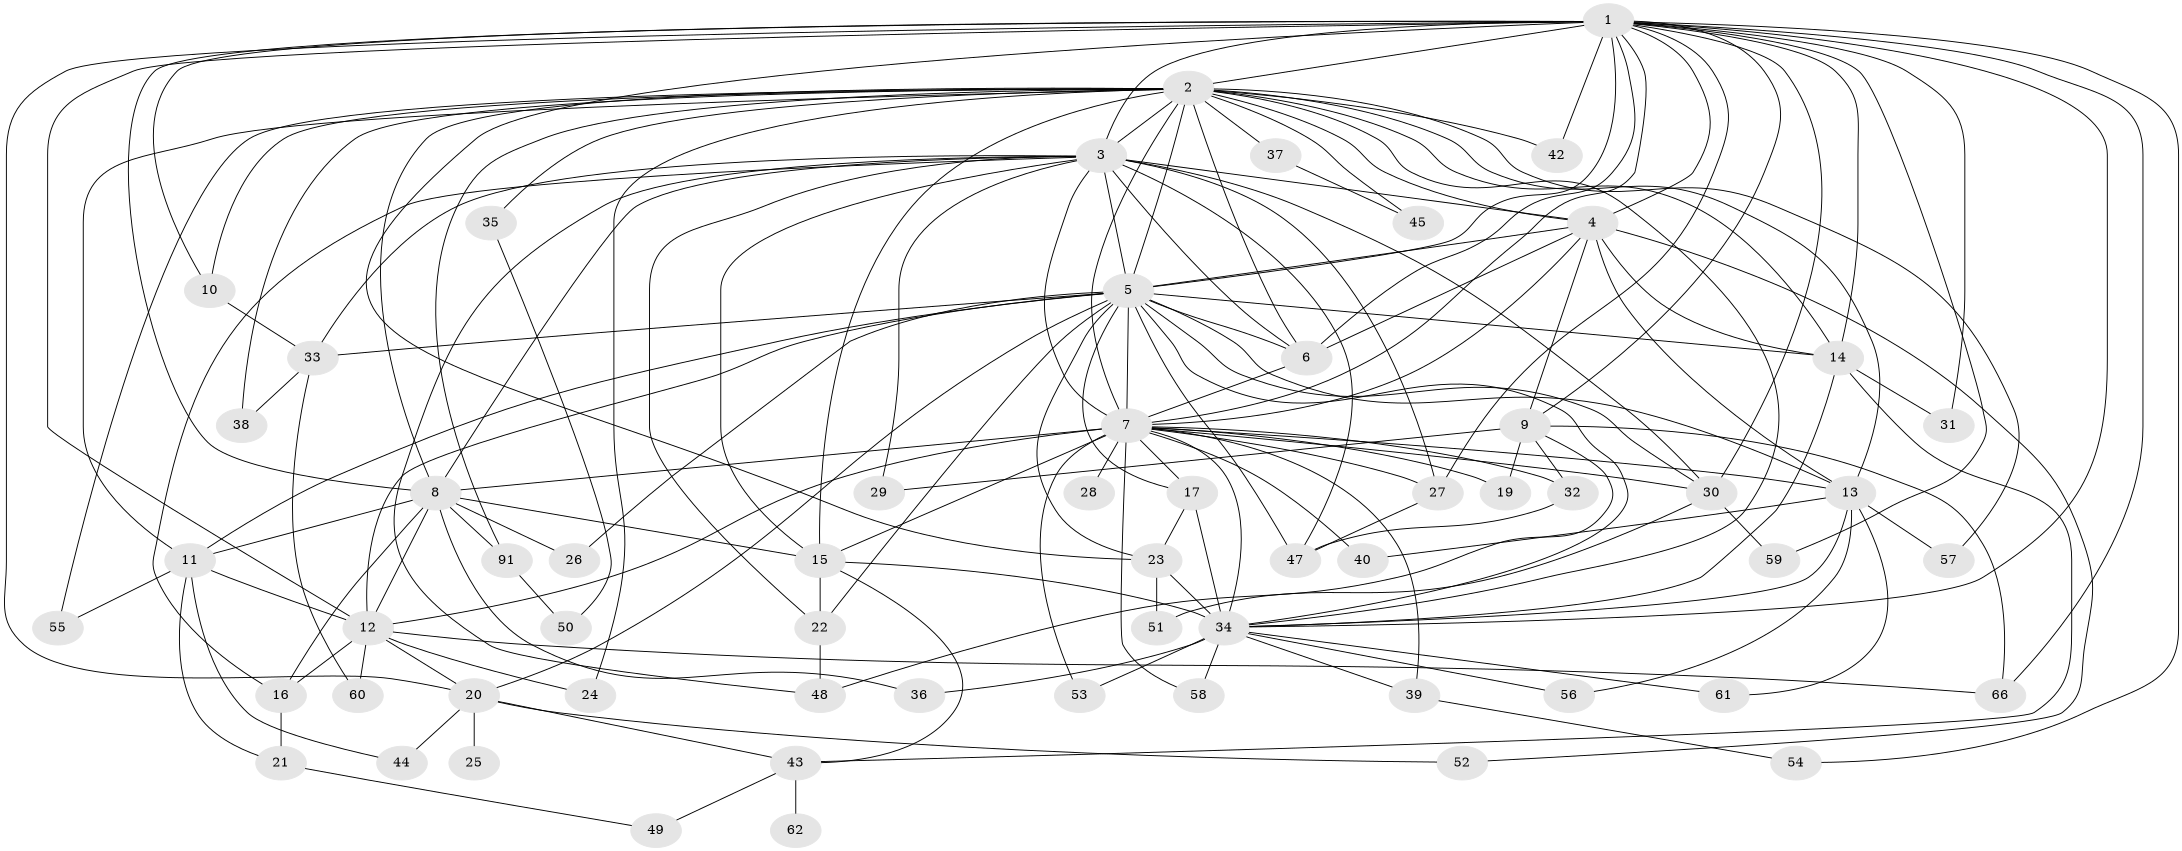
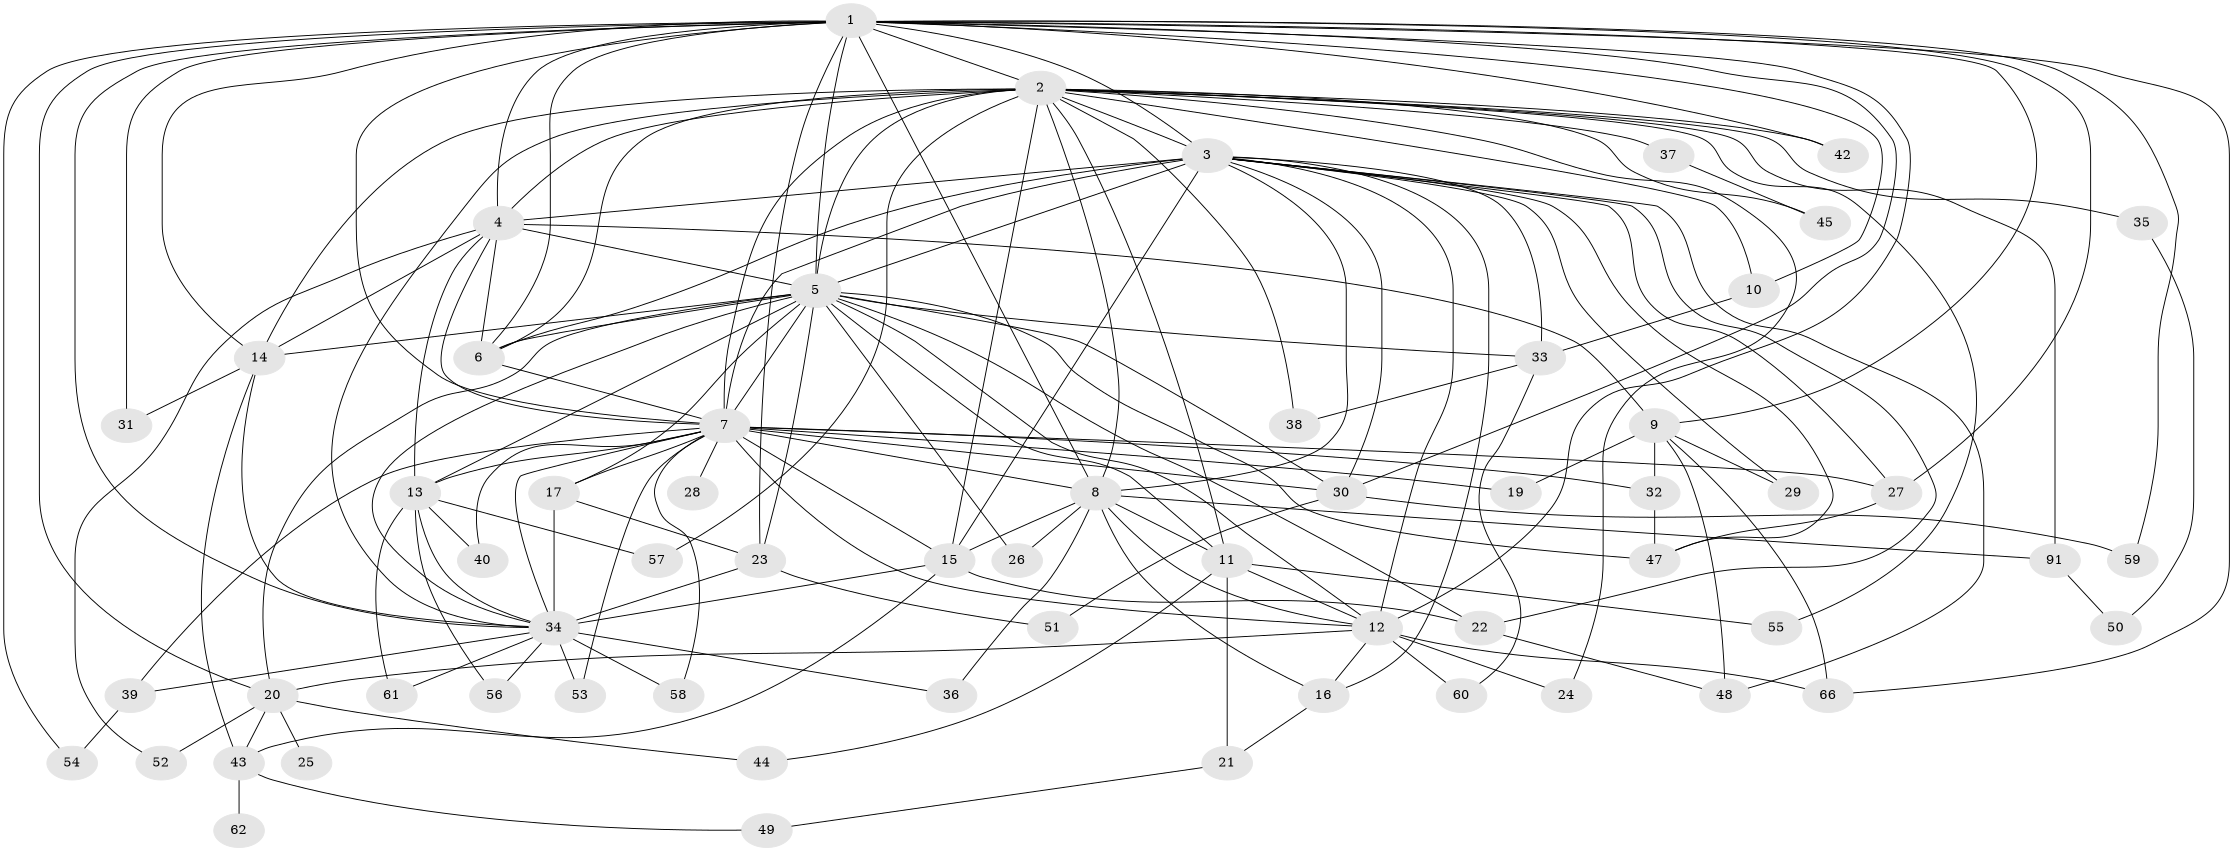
edge "2" -- "13": removed
edge "3" -- "12": added
